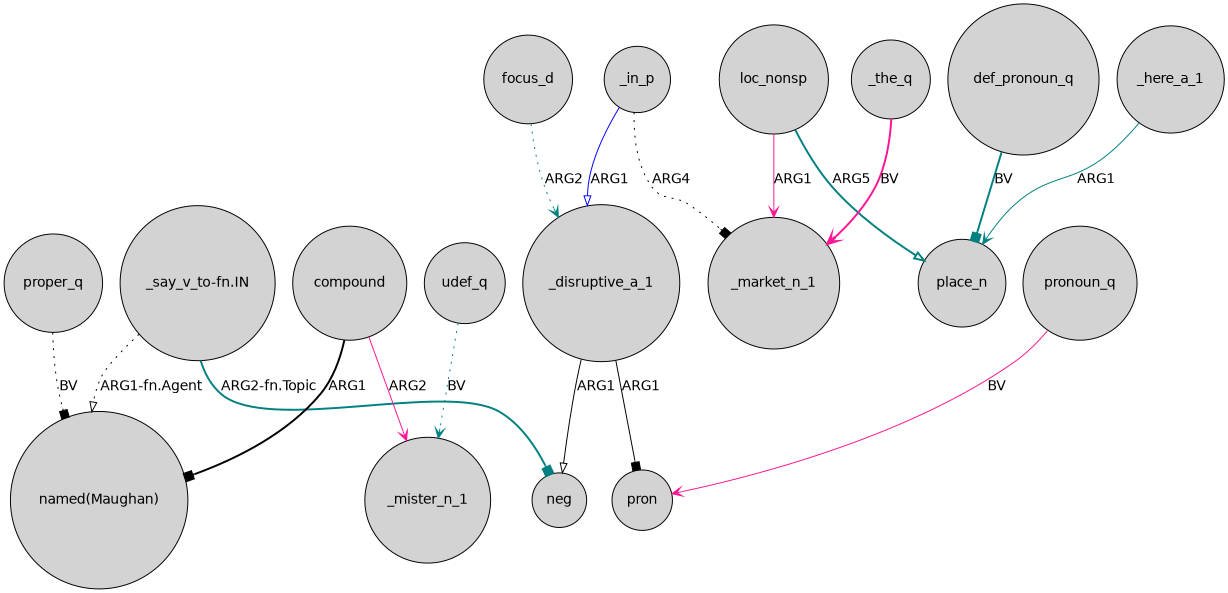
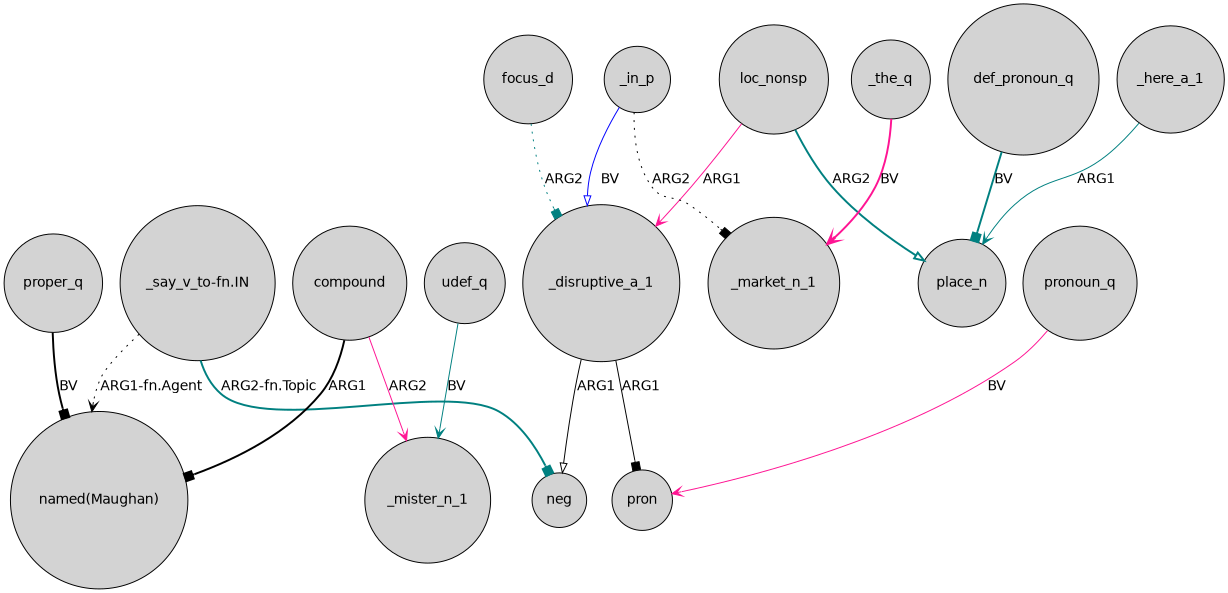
edge "focus_d" -> "_disruptive_a_1": arrowhead vee -> box
edge "loc_nonsp" -> "_market_n_1": now "loc_nonsp" -> "_disruptive_a_1"
edge "_in_p" -> "_disruptive_a_1": label "ARG1" -> "BV"
edge "_in_p" -> "_market_n_1": label "ARG4" -> "ARG2"
edge "loc_nonsp" -> "place_n": label "ARG5" -> "ARG2"
edge "_say_v_to-fn.IN" -> "named(Maughan)": arrowhead onormal -> vee
edge "proper_q" -> "named(Maughan)": style dotted -> bold
edge "udef_q" -> "_mister_n_1": style dotted -> solid
